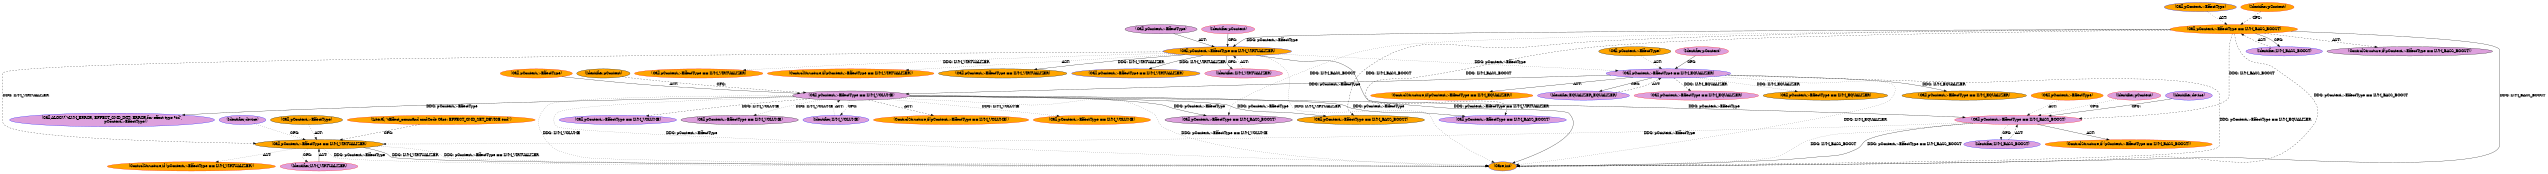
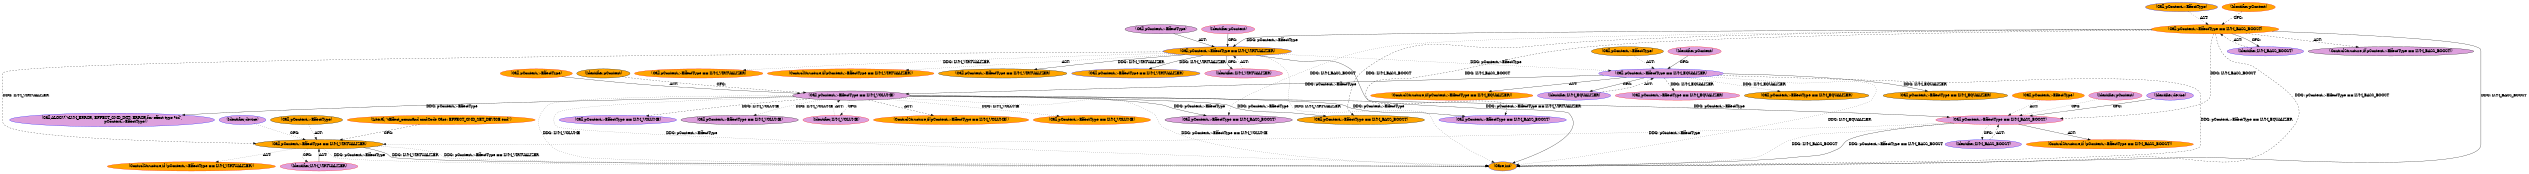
node "(Identifier,EQUALIZER_EQUALIZER)": label "(Identifier,EQUALIZER_EQUALIZER)" -> "(Identifier,LVM_EQUALIZER)"
node "(Identifier,LVM_VOLUME)": color blue -> red
